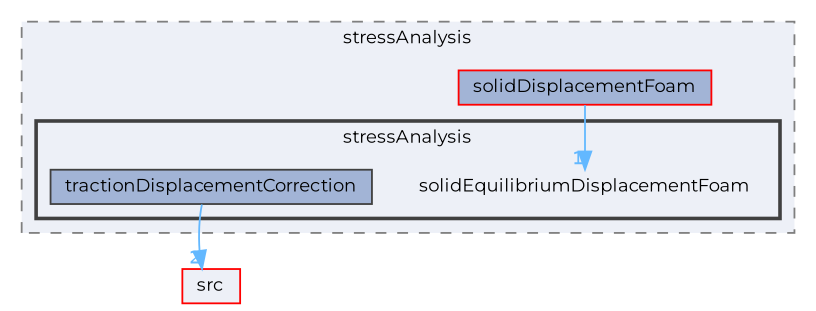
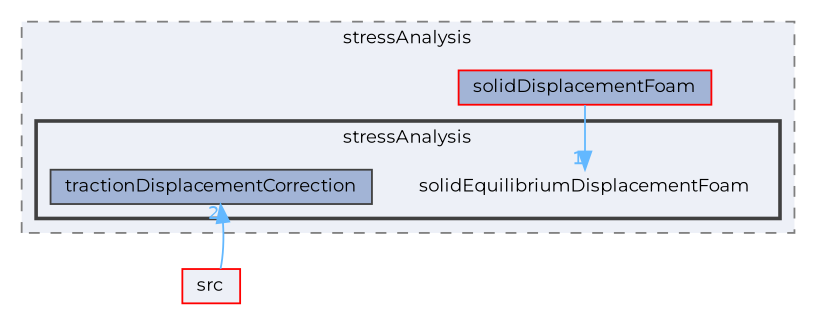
edge "tractionDisplacementCorrection" -> "src": reversed
